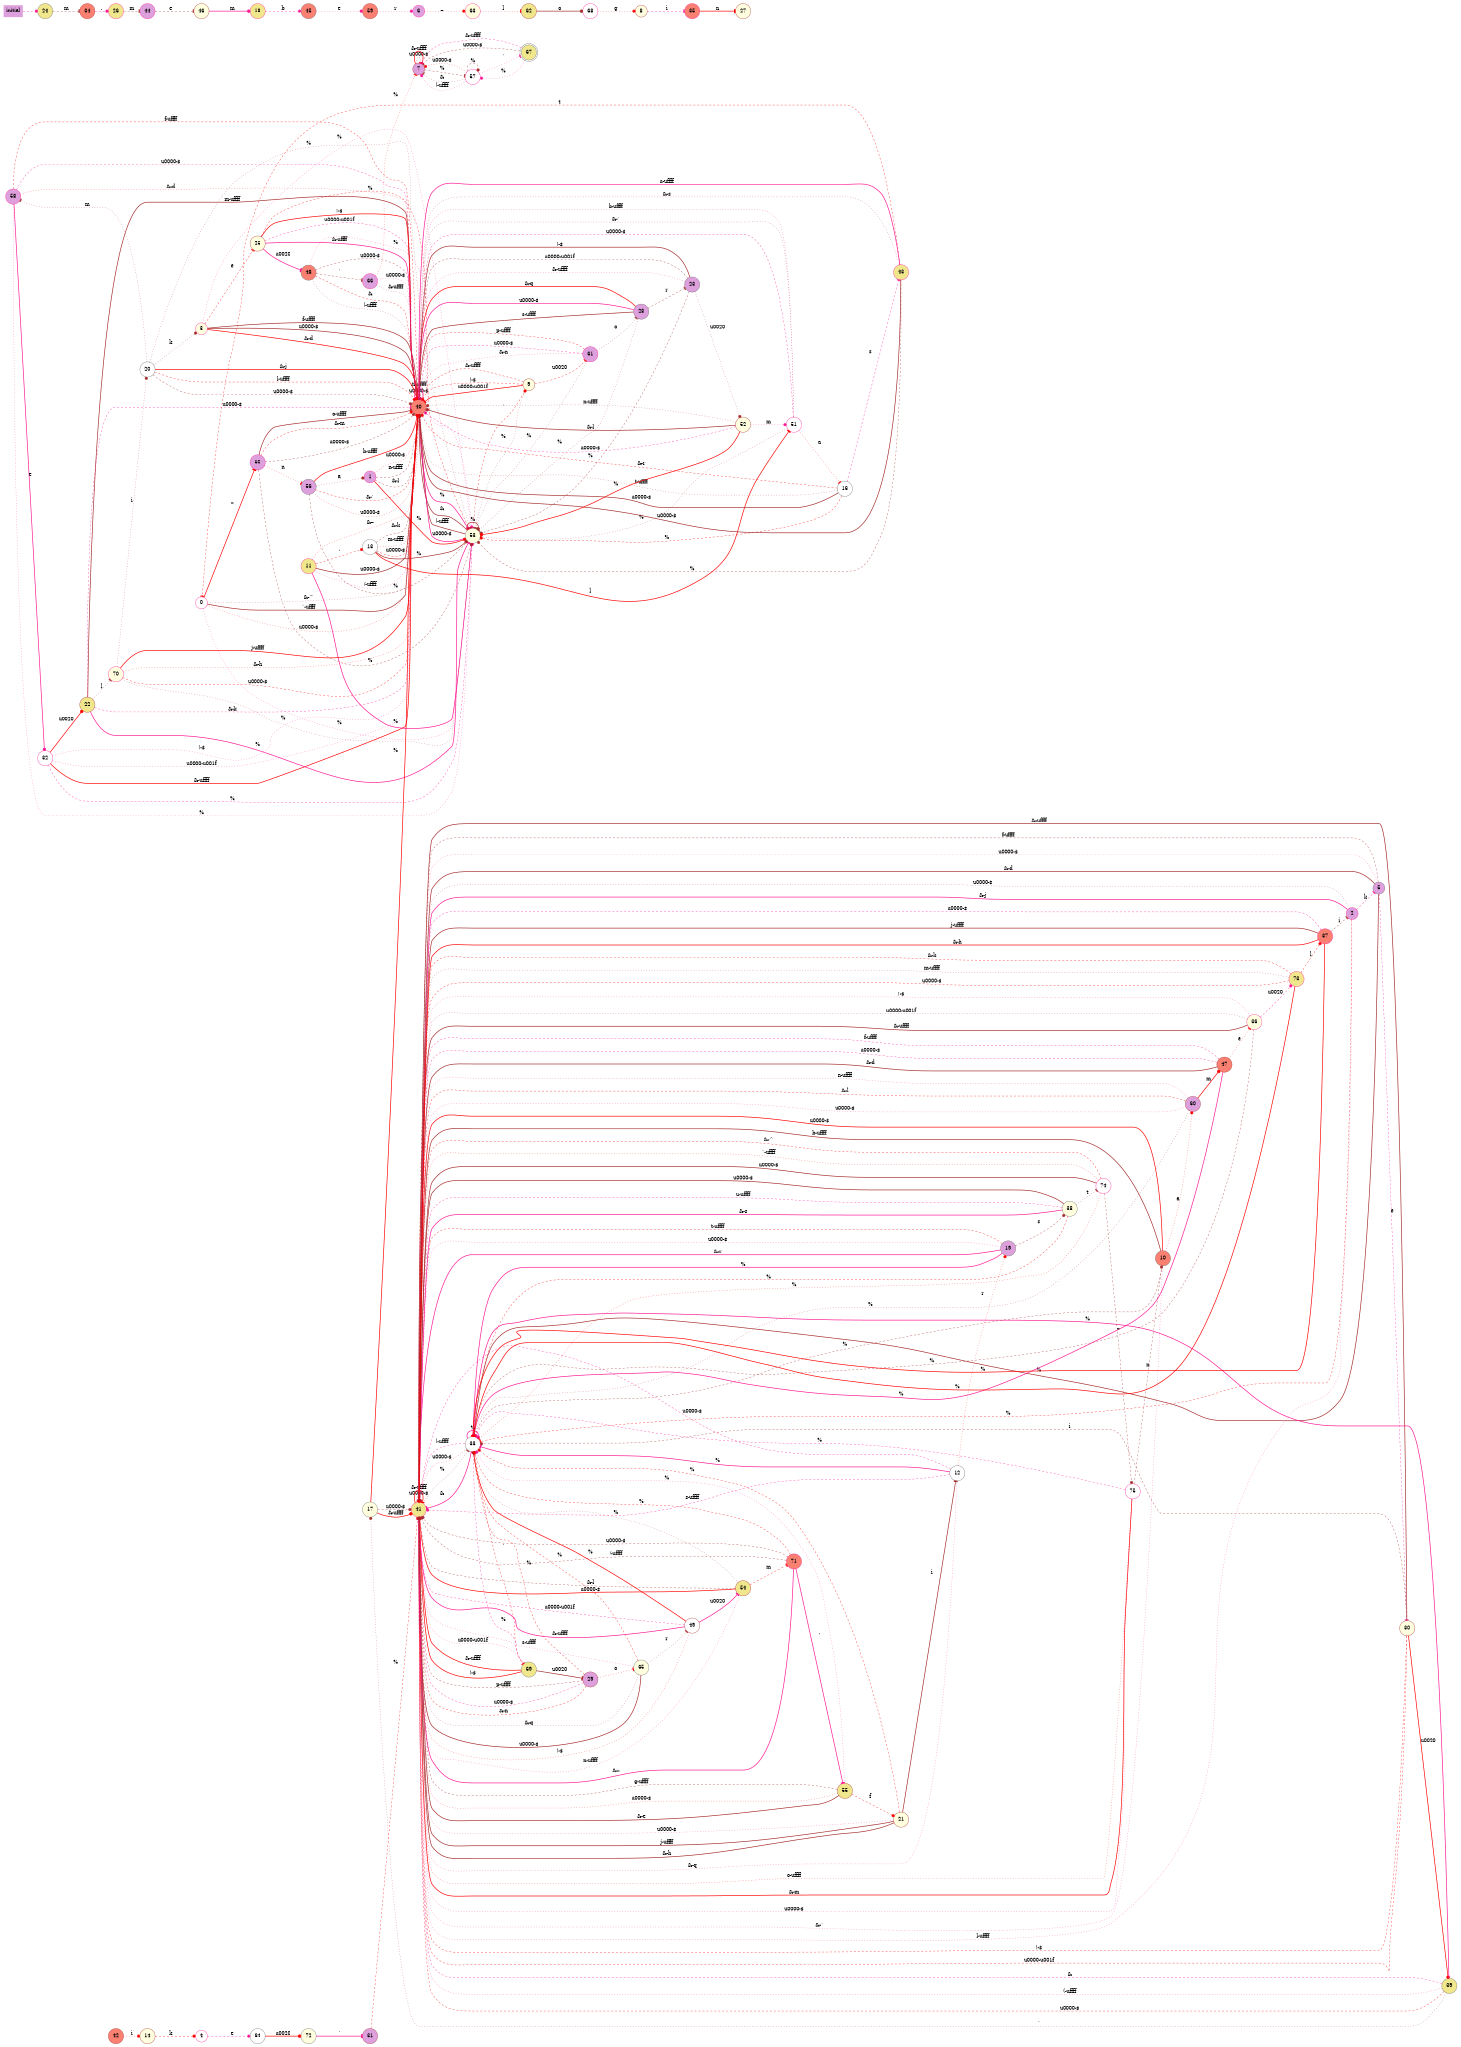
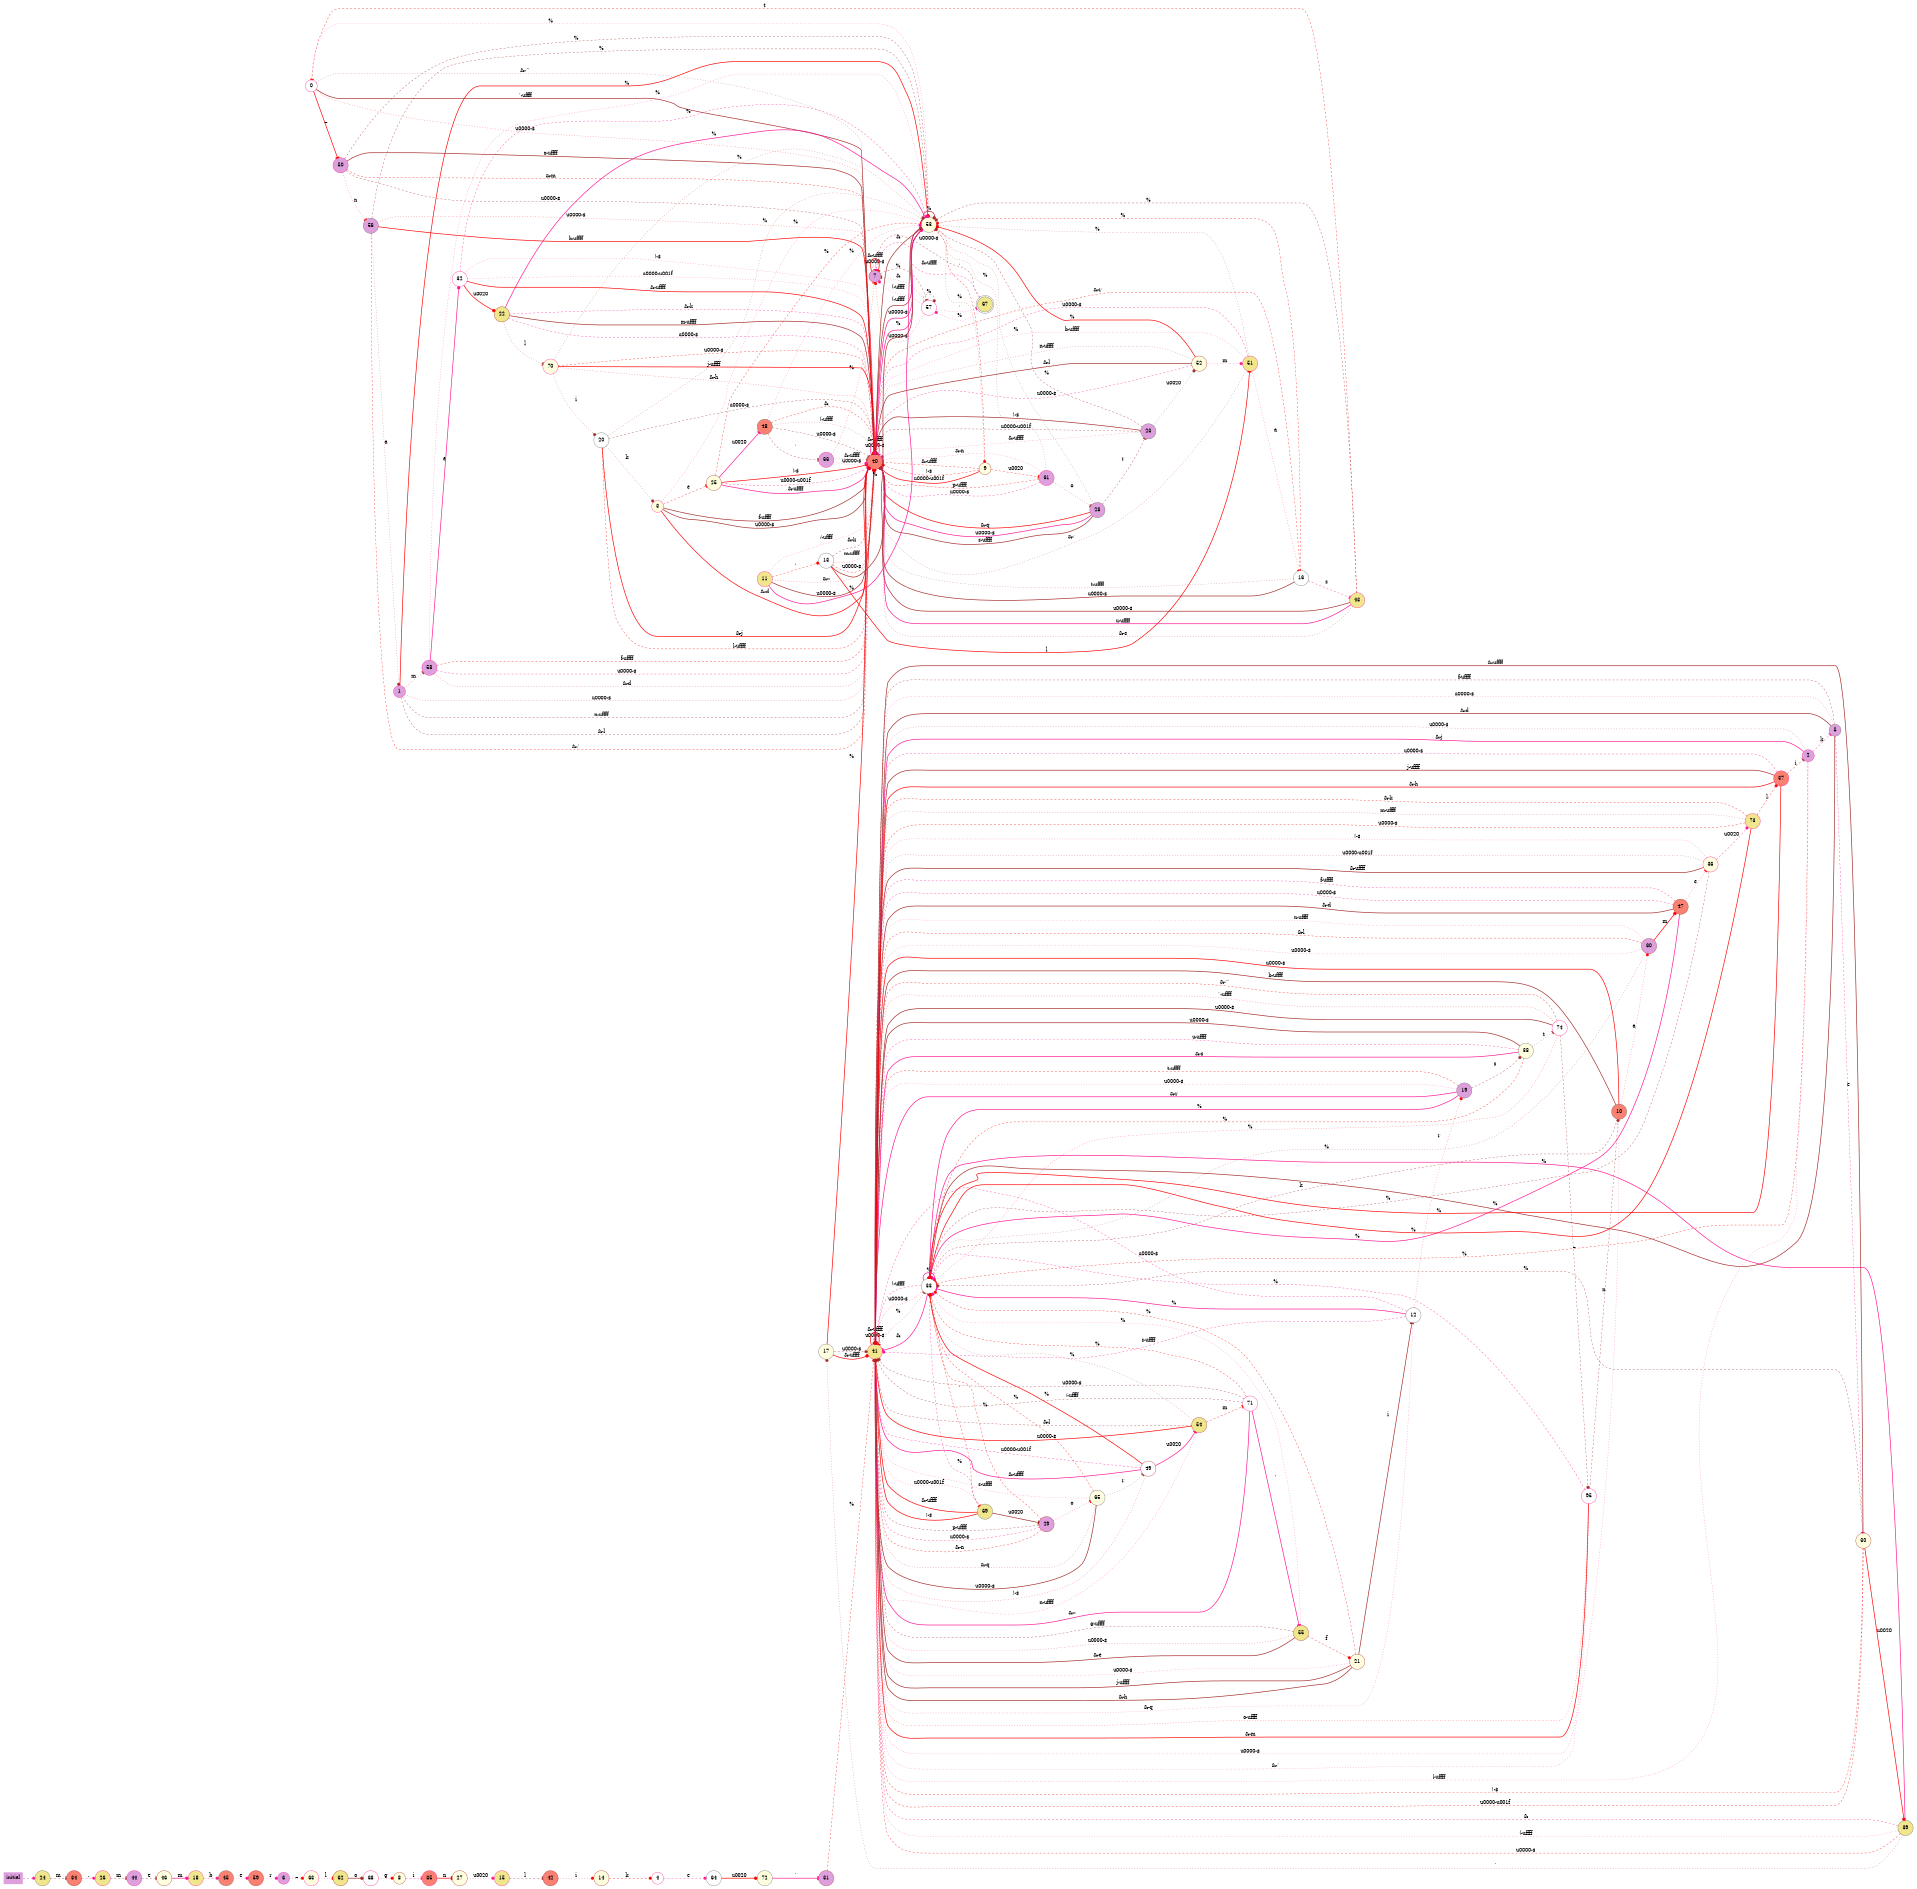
edge "20" -> "58": now "1" -> "58"
node "51": fillcolor white -> khaki
edge "10" -> "33": label "%" -> "k"
edge "30" -> "33": label "i" -> "%"
node "75": label "75" -> "95"
node "71": fillcolor salmon -> white
node "15": added
